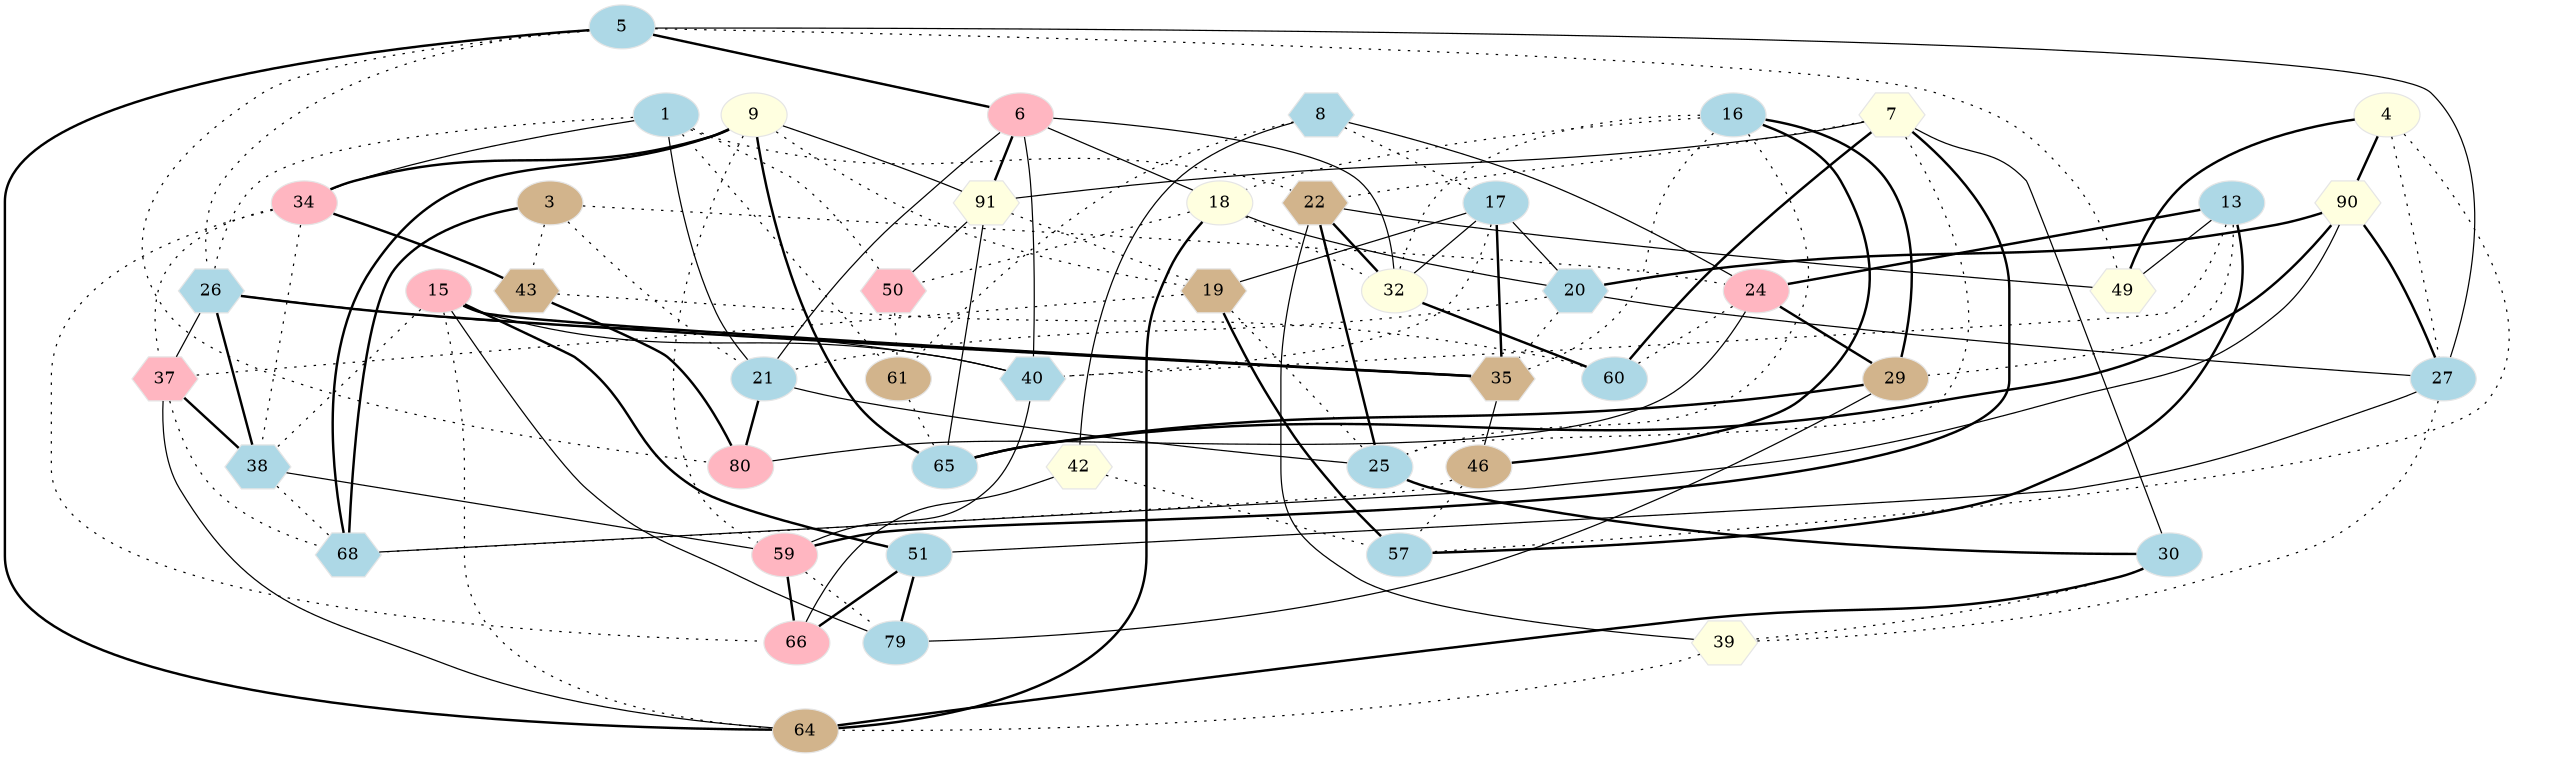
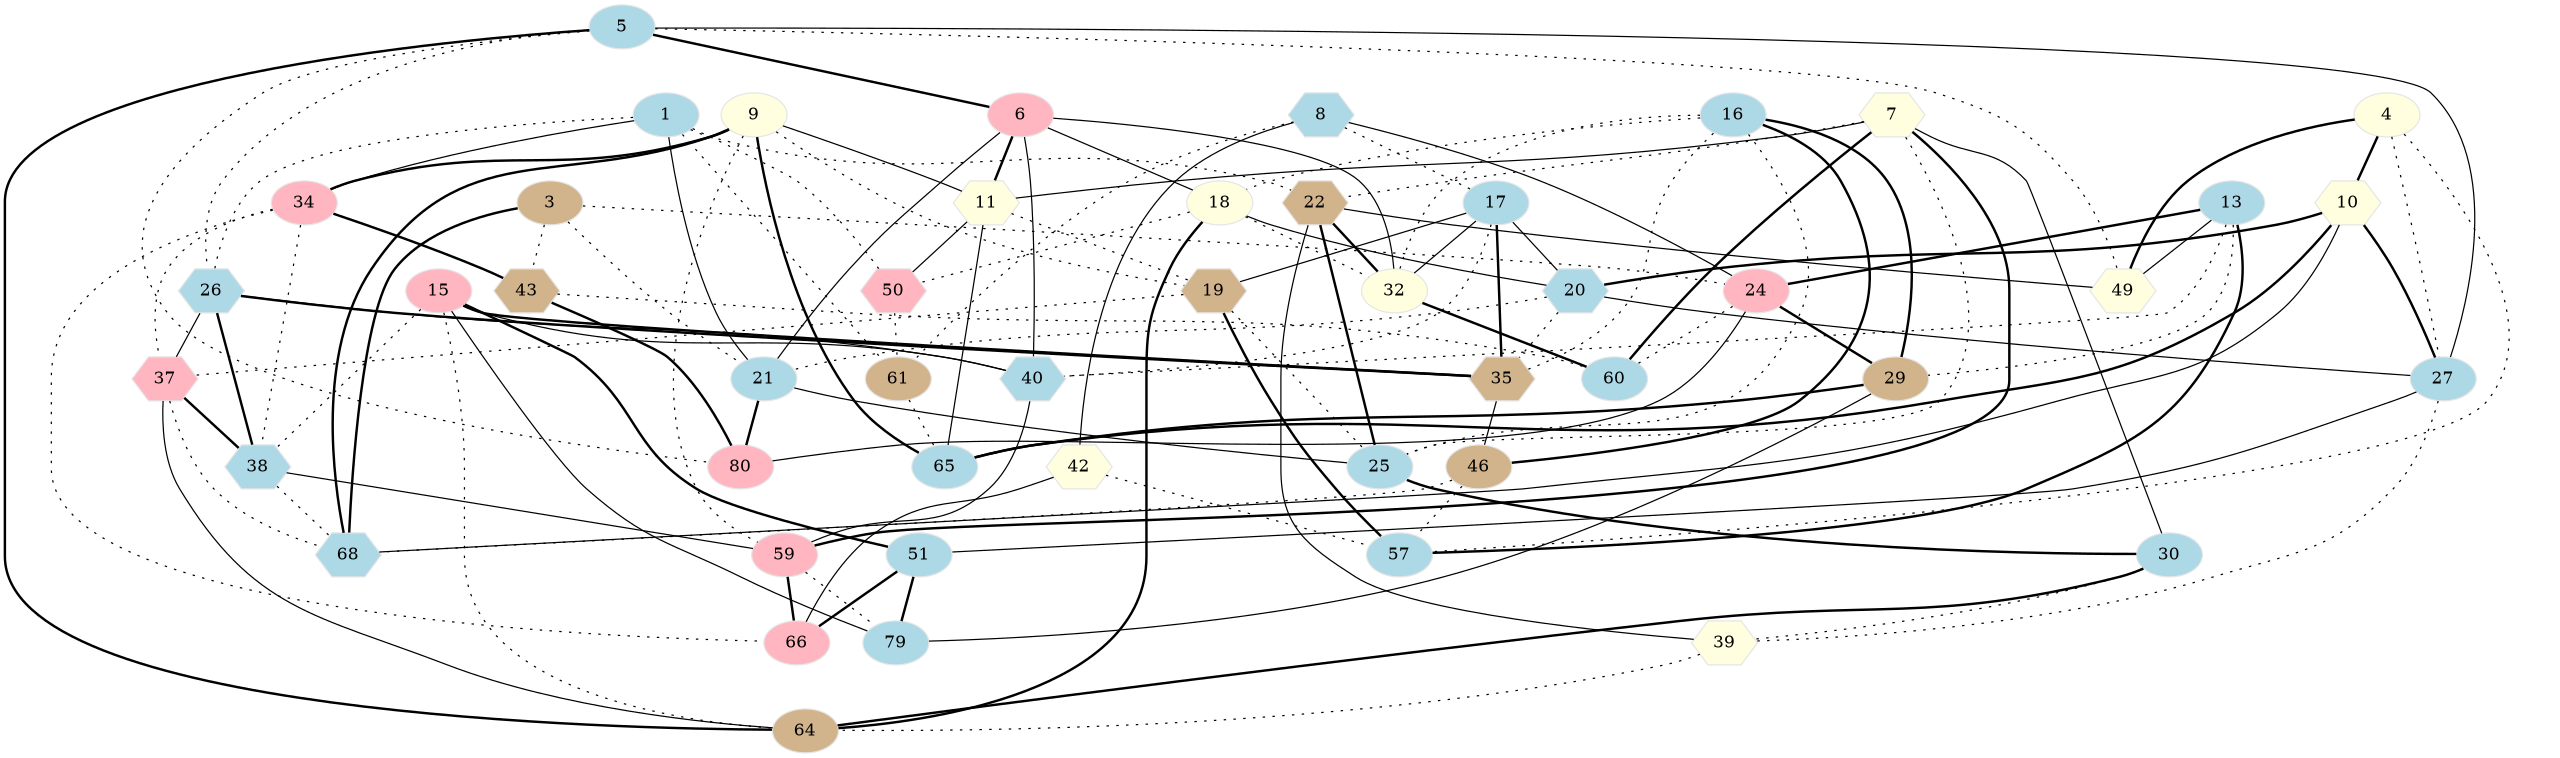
node "91": label "91" -> "11"
node "90": label "90" -> "10"
